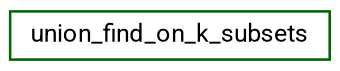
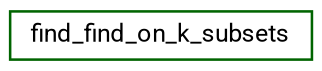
node "union_find_on_k_subsets": label "union_find_on_k_subsets" -> "find_find_on_k_subsets"
